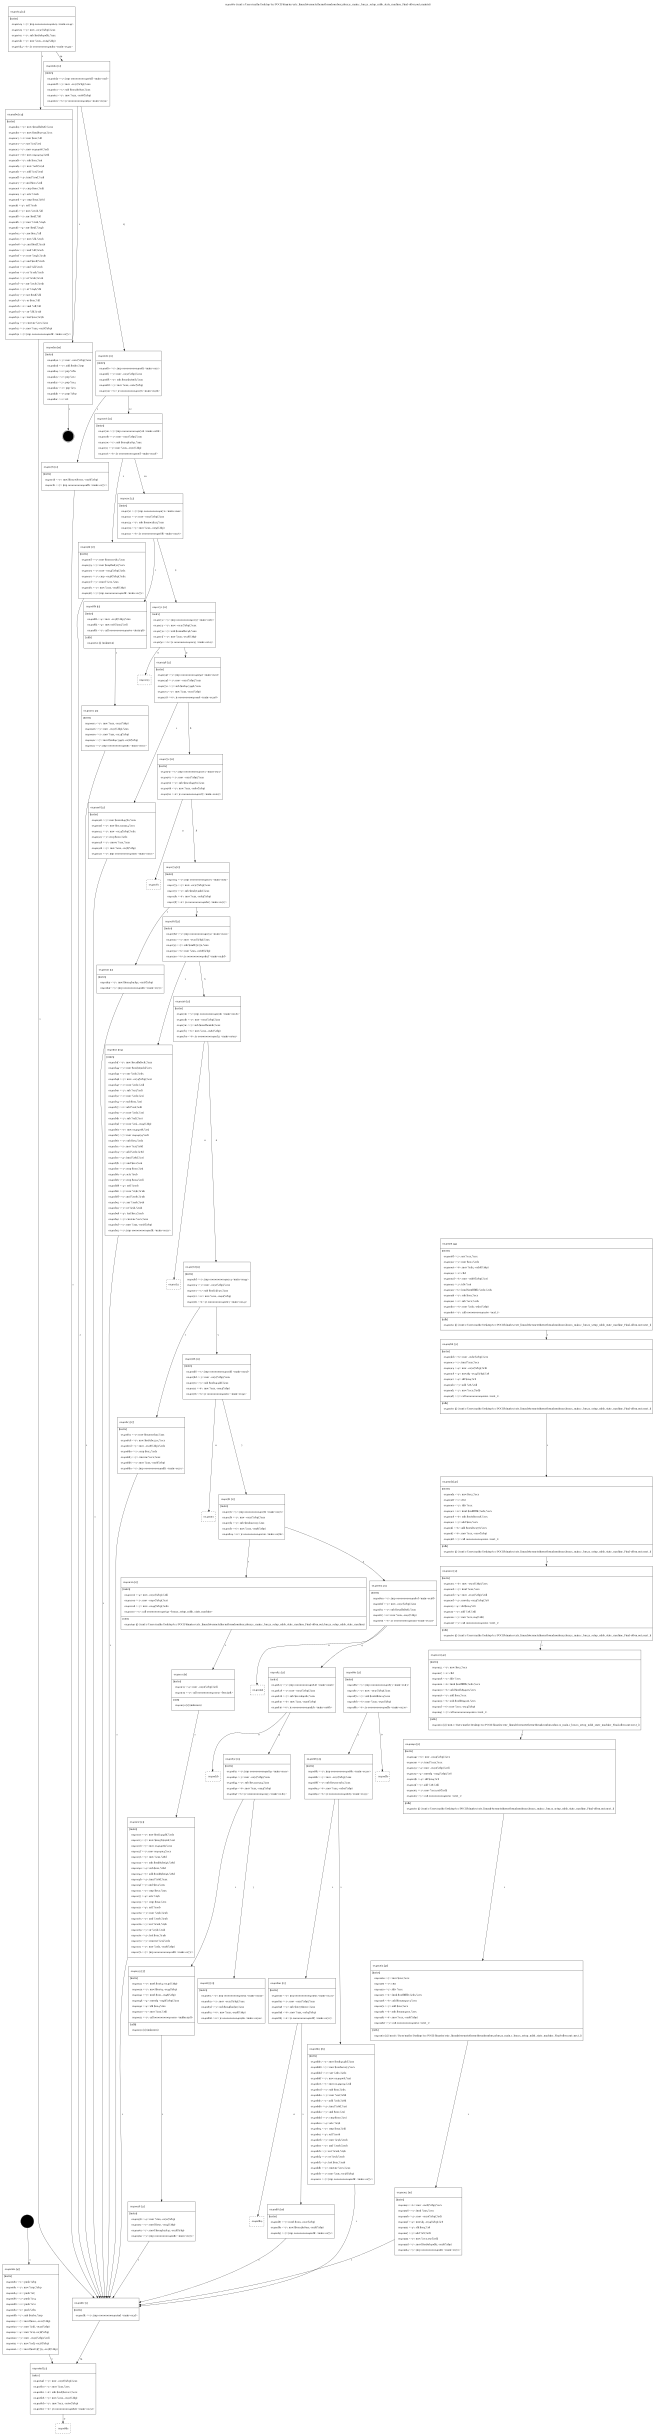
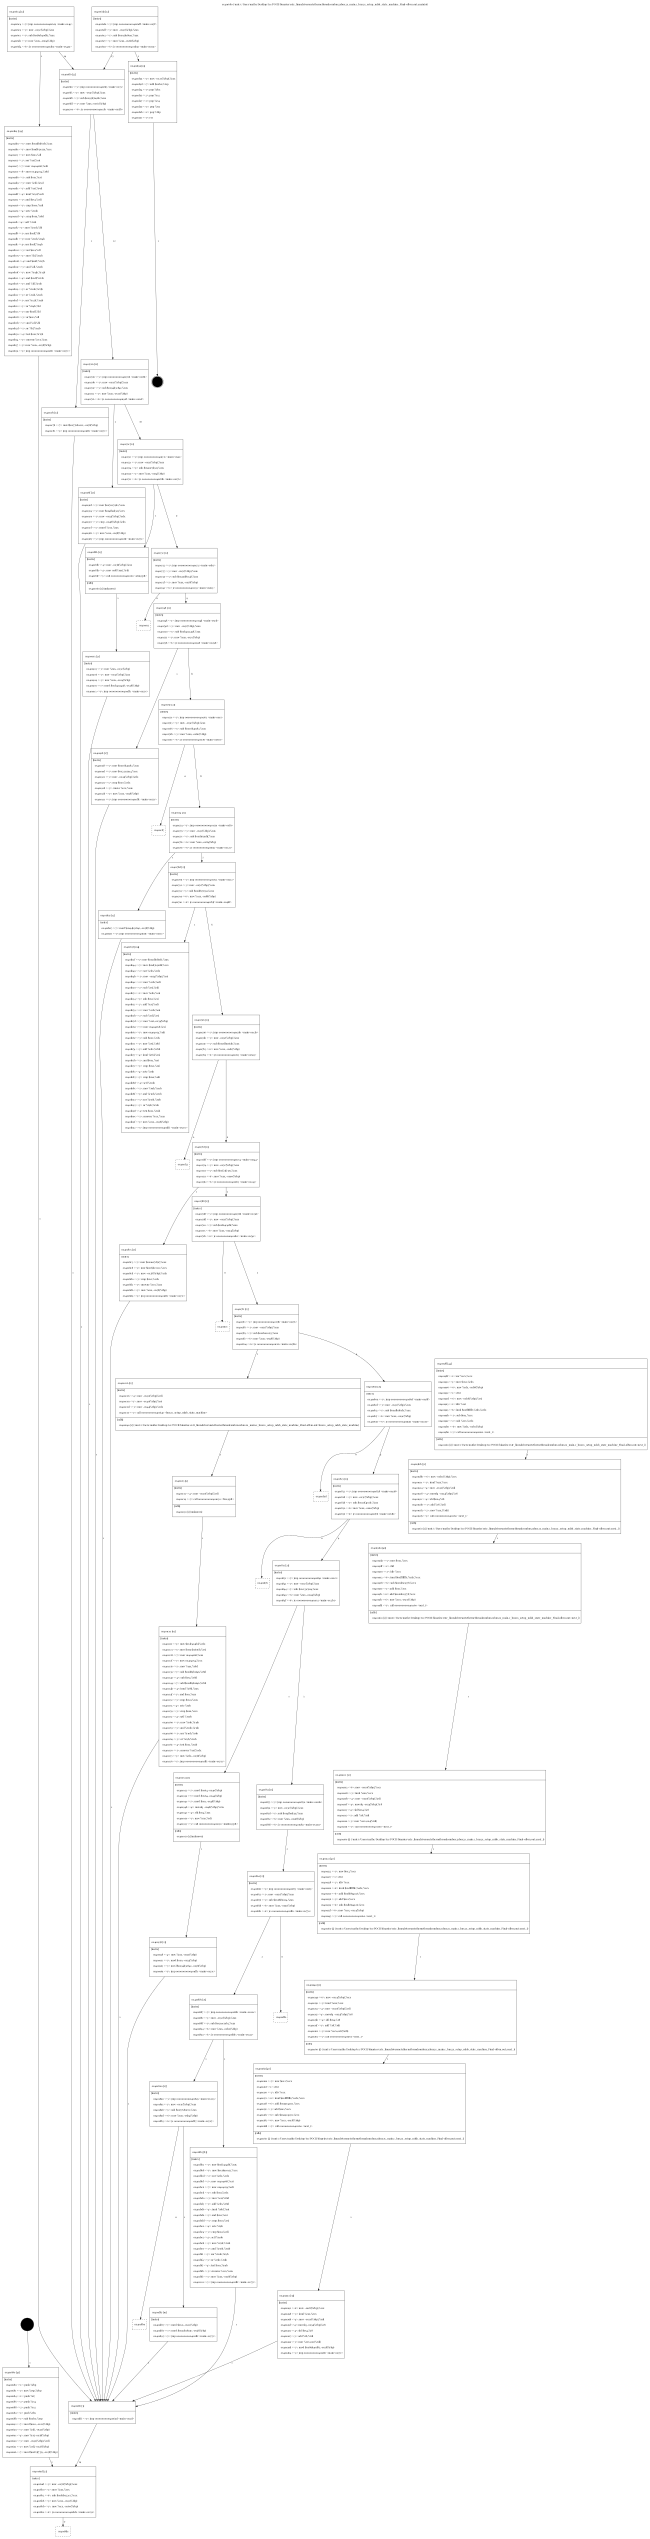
edge "0x4016c4 [22]" -> "0x4016da [22]": now "0x4016c4 [22]" -> "0x4016f0 [22]"
edge "0x401b3f [104]" -> "0x401dfc [5]": removed, label "1"
edge "0x401855 [25]" -> "0x40186e [25]": added, label "2"
